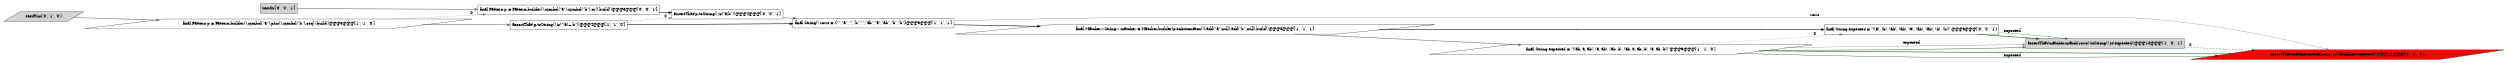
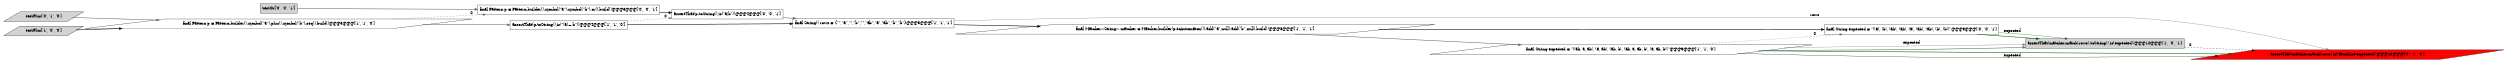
node "testPlus['1', '0', '0']": added
